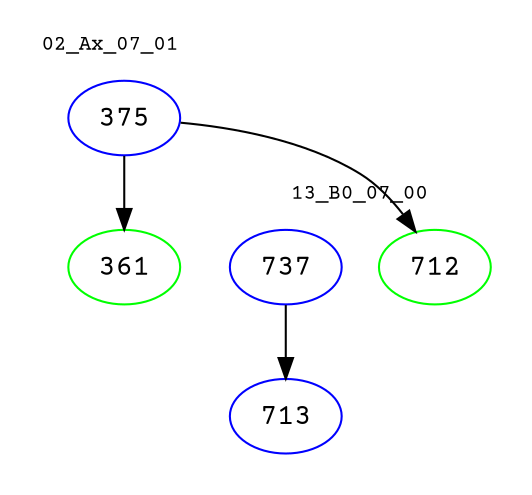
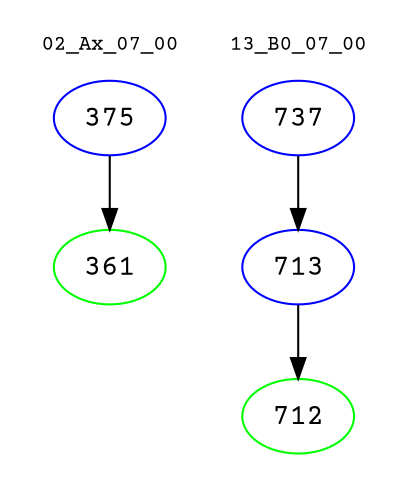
cluster "02_Ax_07_01": label "02_Ax_07_01" -> "02_Ax_07_00"
edge "375" -> "712": now "713" -> "712"
